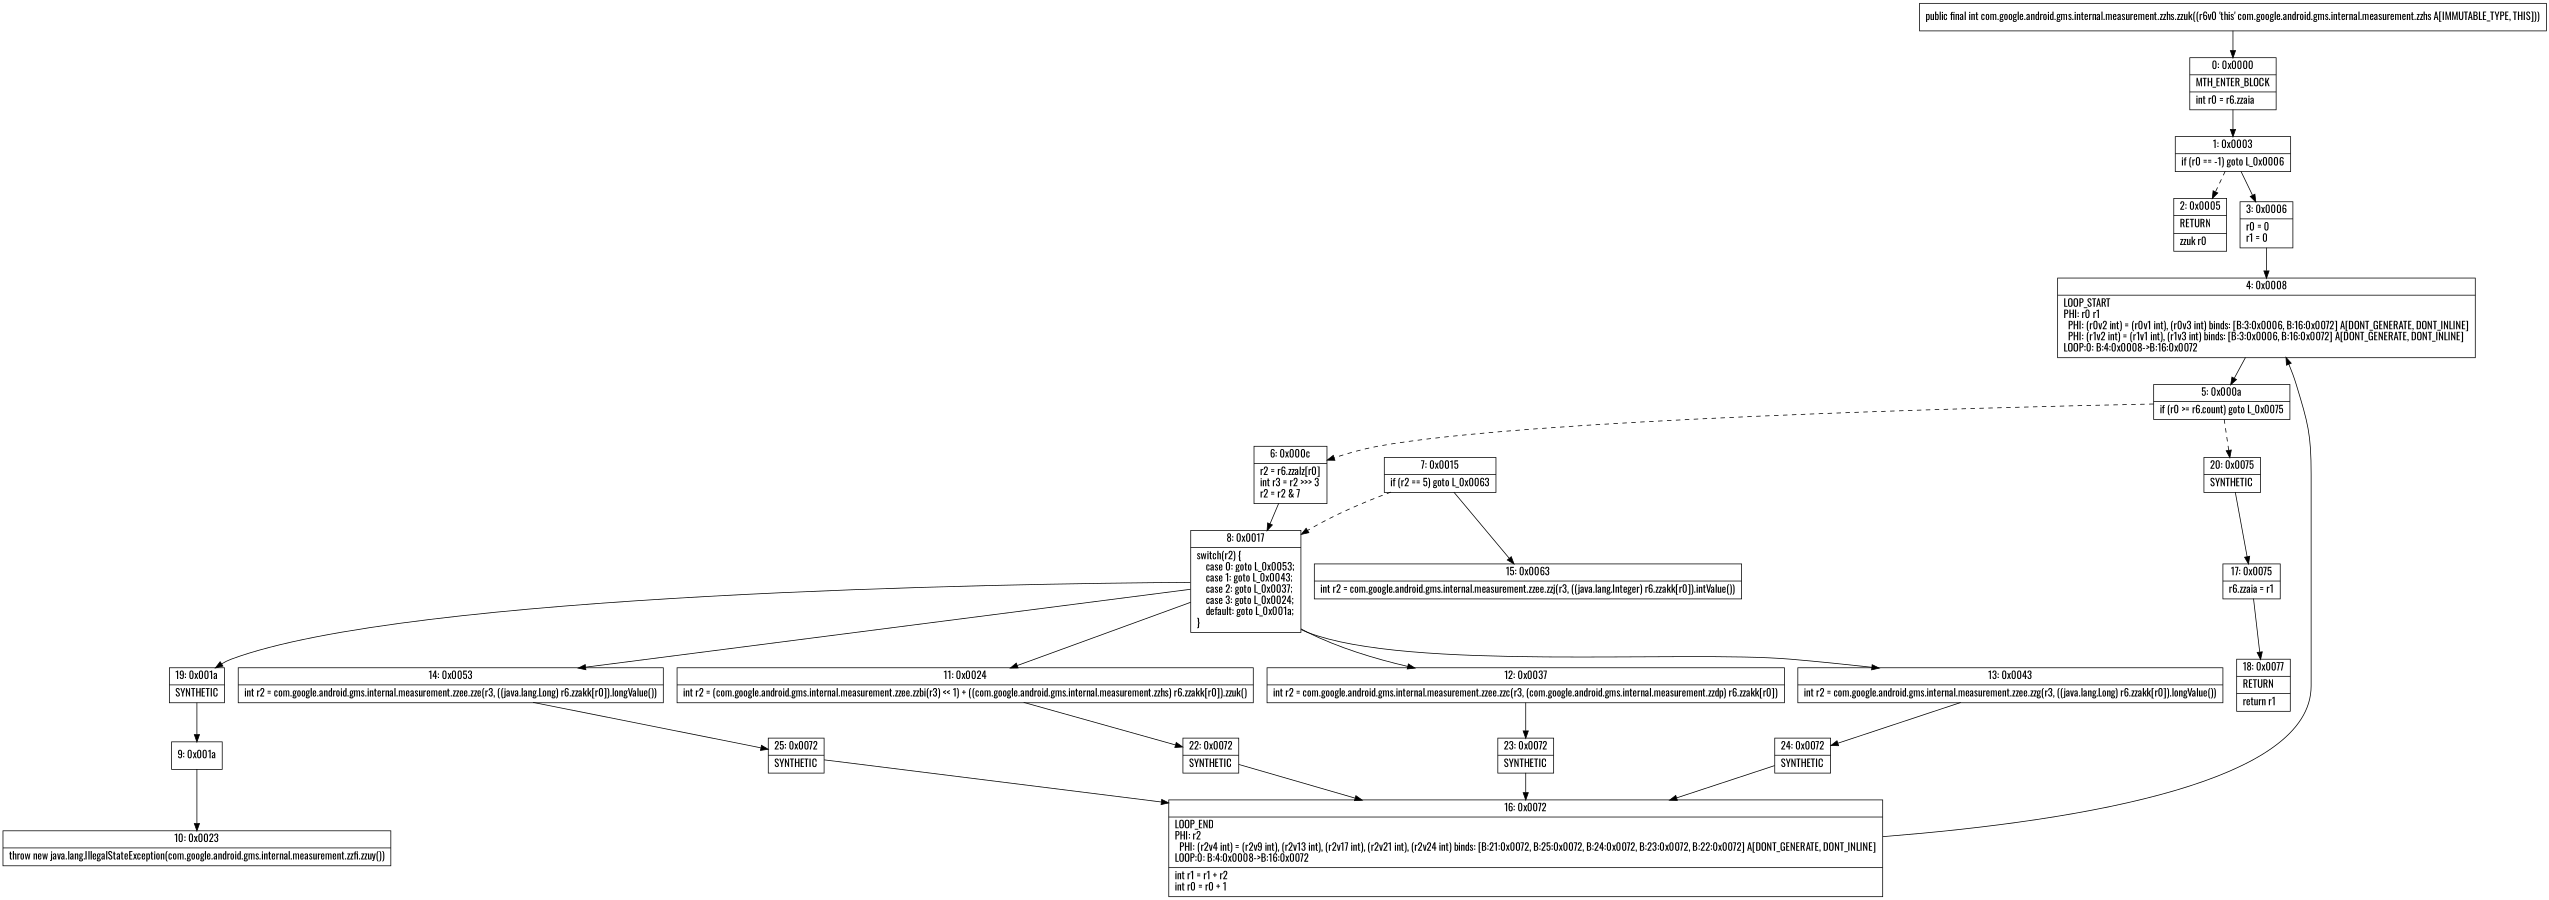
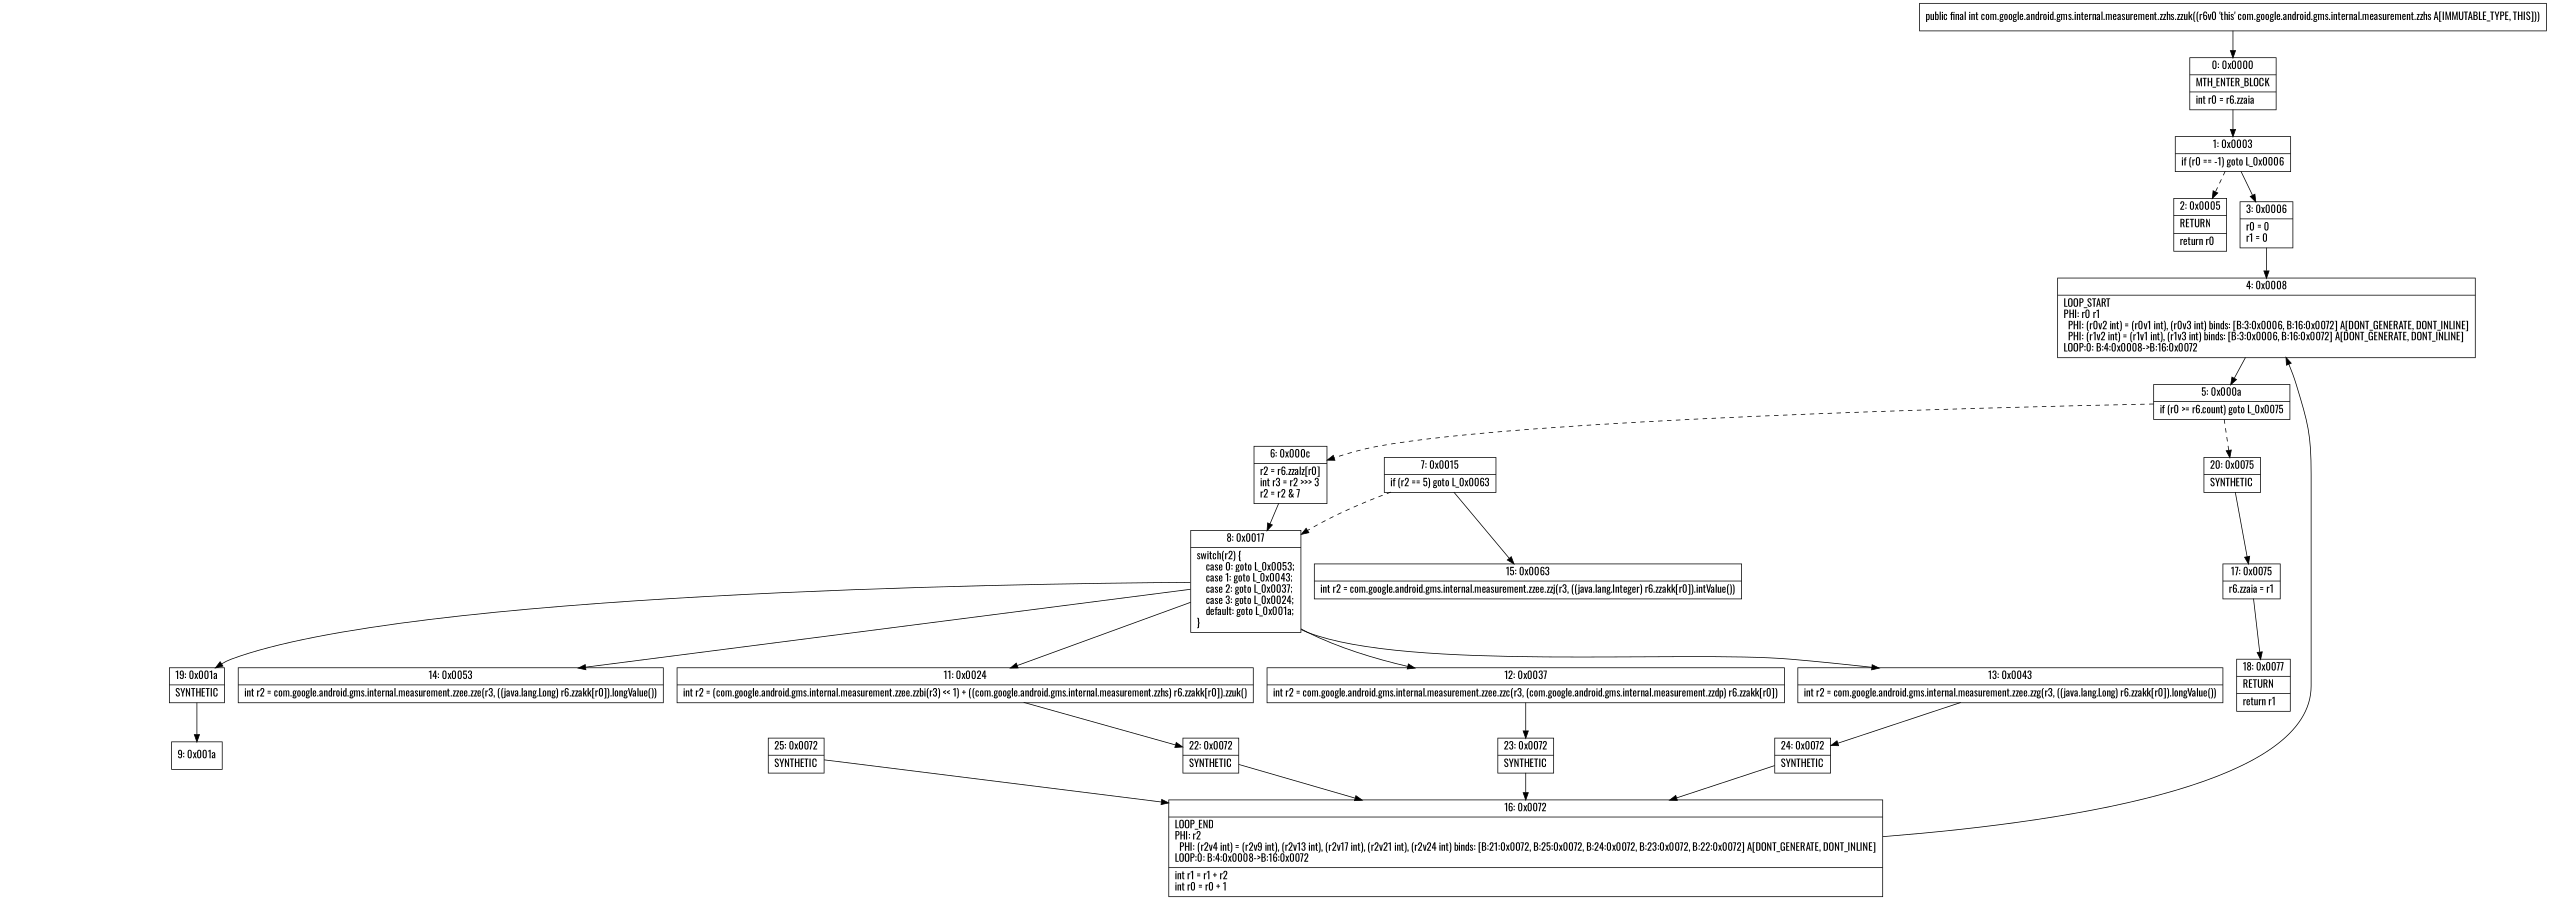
node "2: 0x0005": text "zzuk r0" -> "return r0"
edge "14: 0x0053" -> "25: 0x0072": removed
node "10: 0x0023": removed
